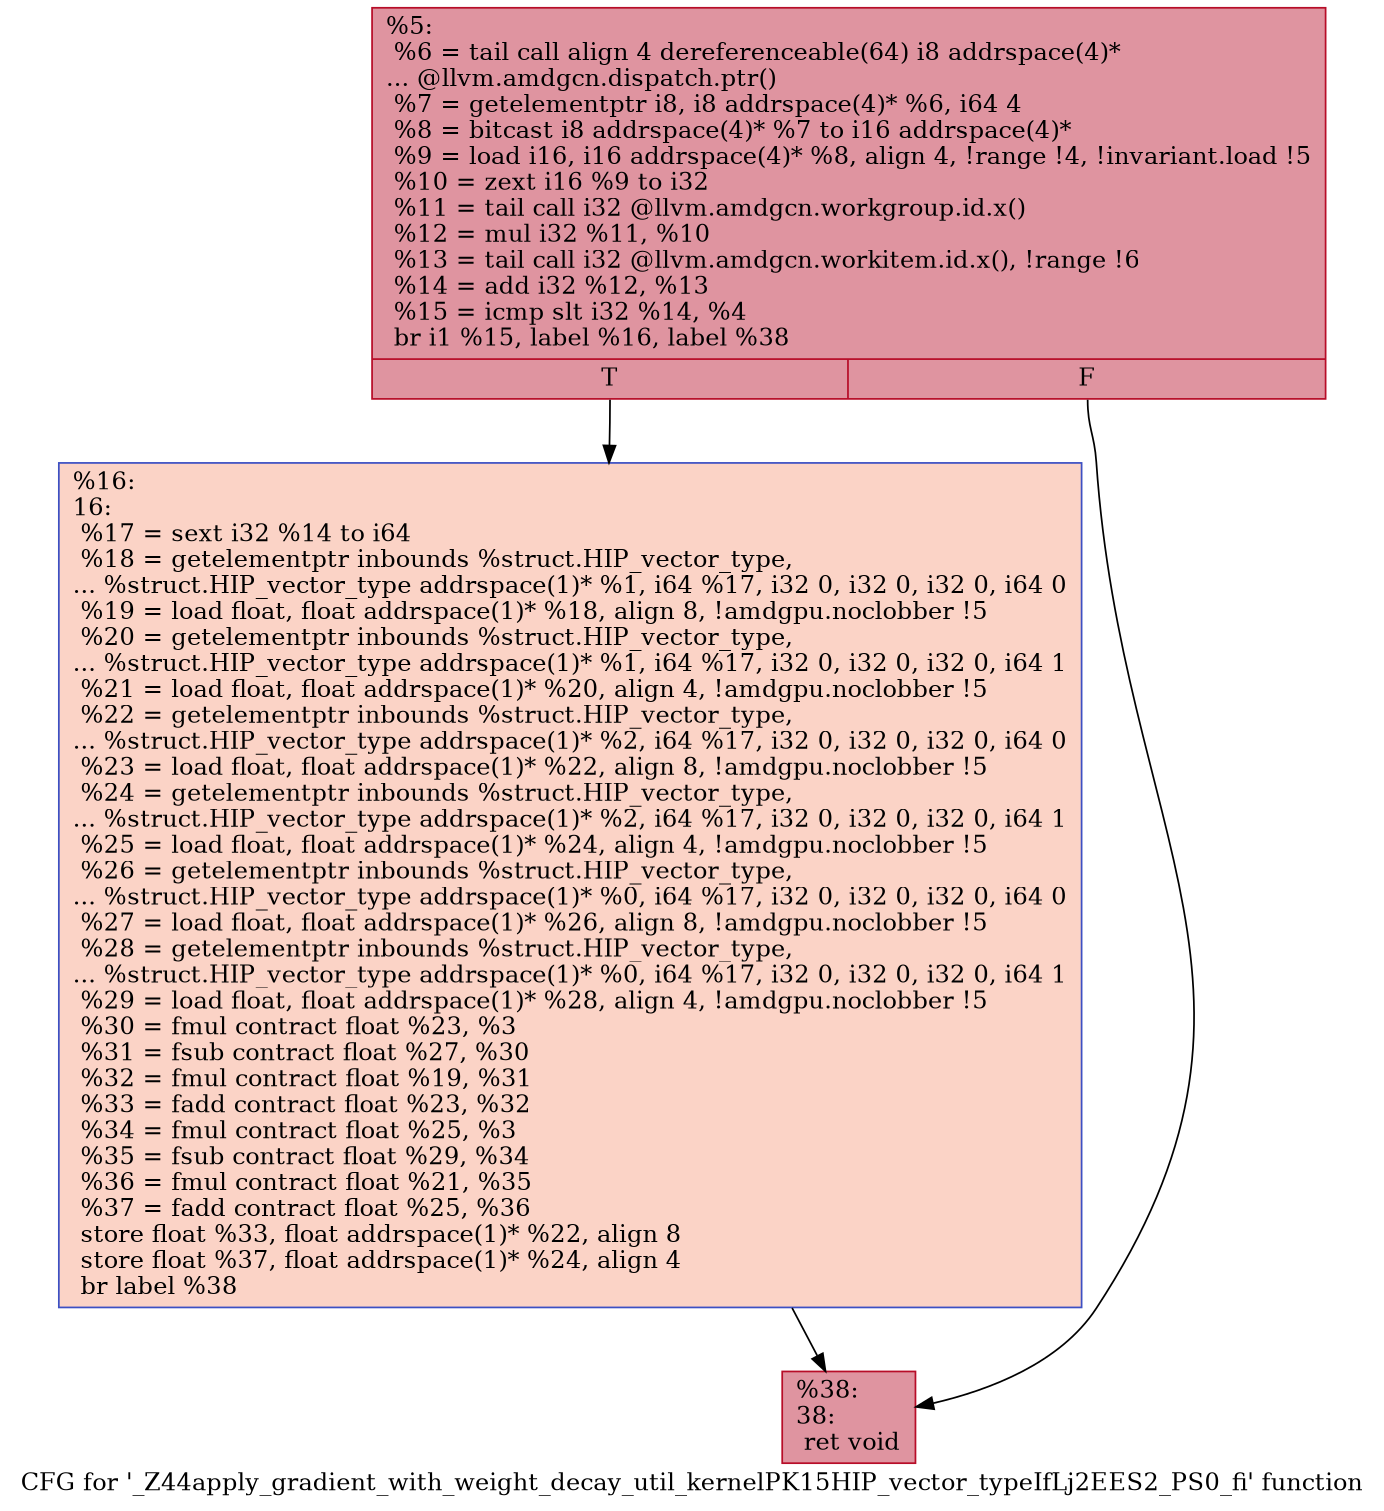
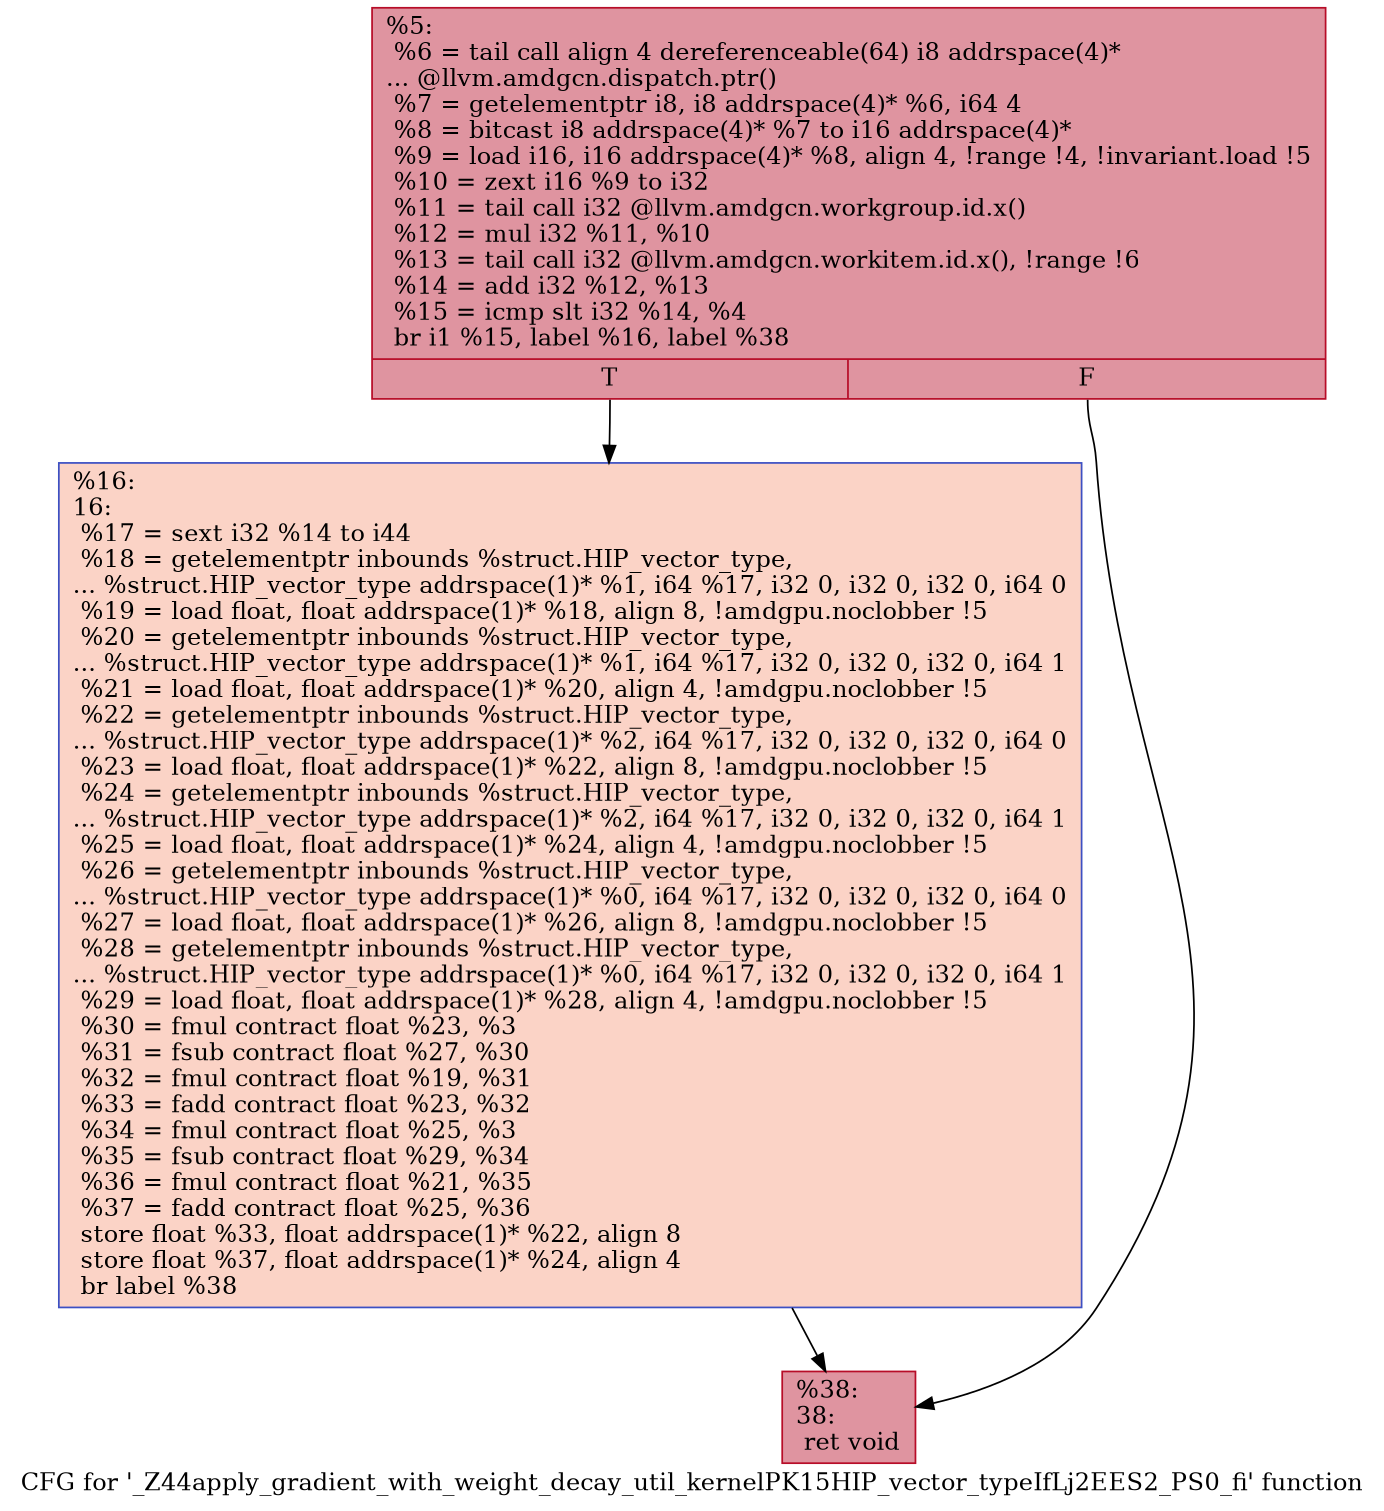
node "%16:": text "%17 = sext i32 %14 to i64" -> "%17 = sext i32 %14 to i44"
